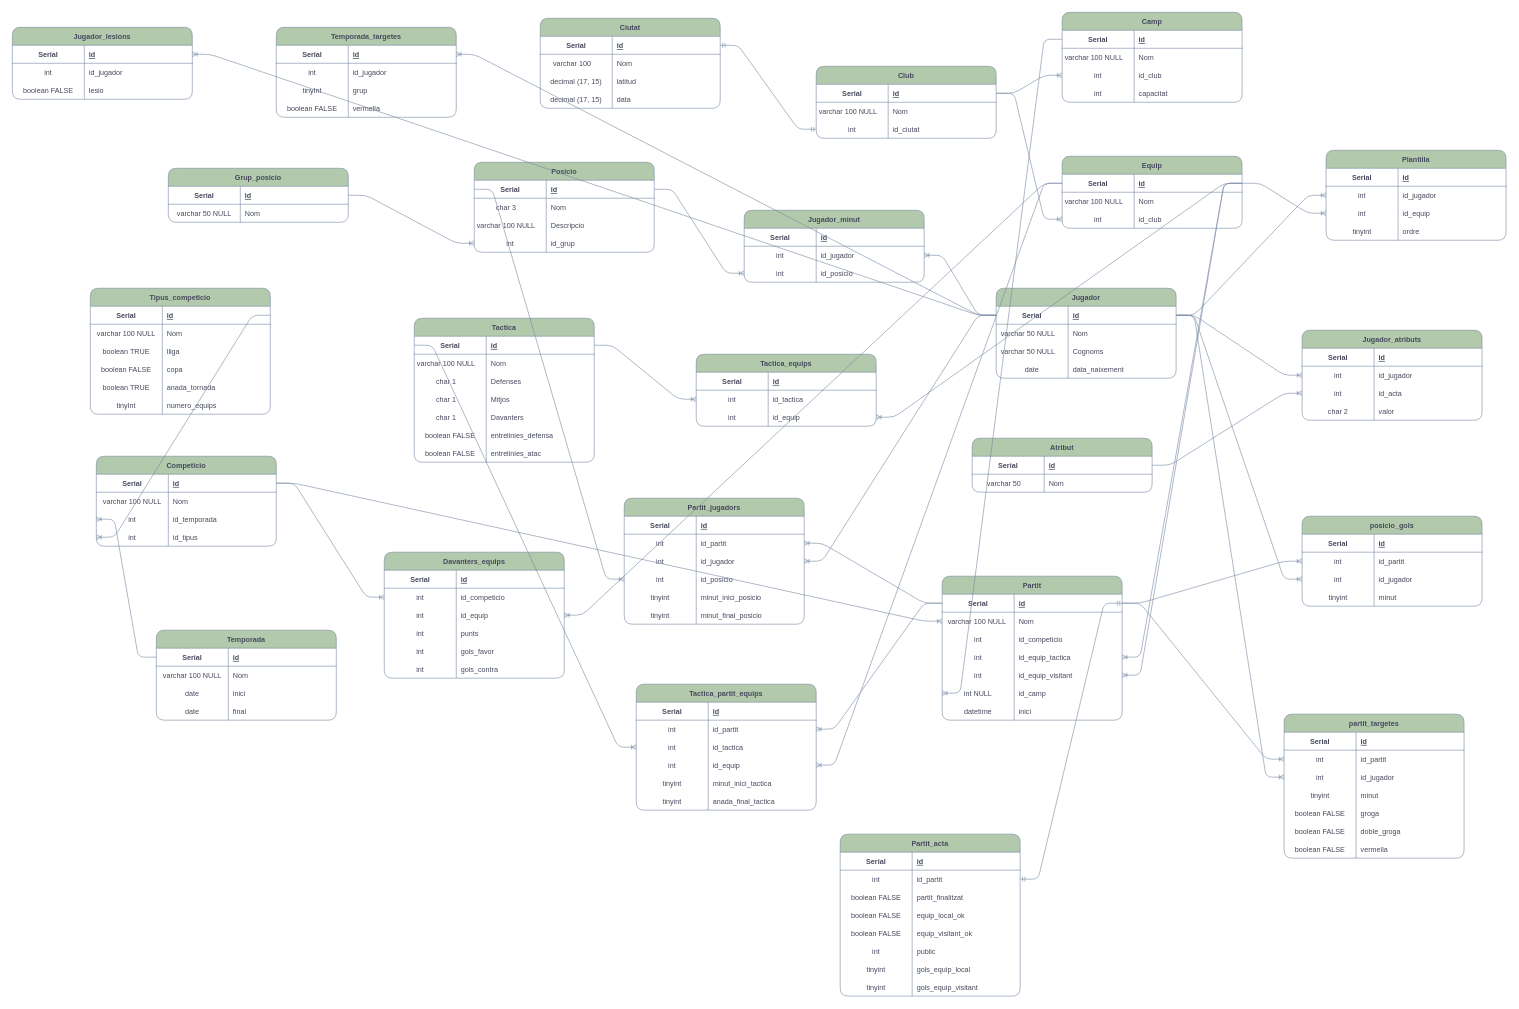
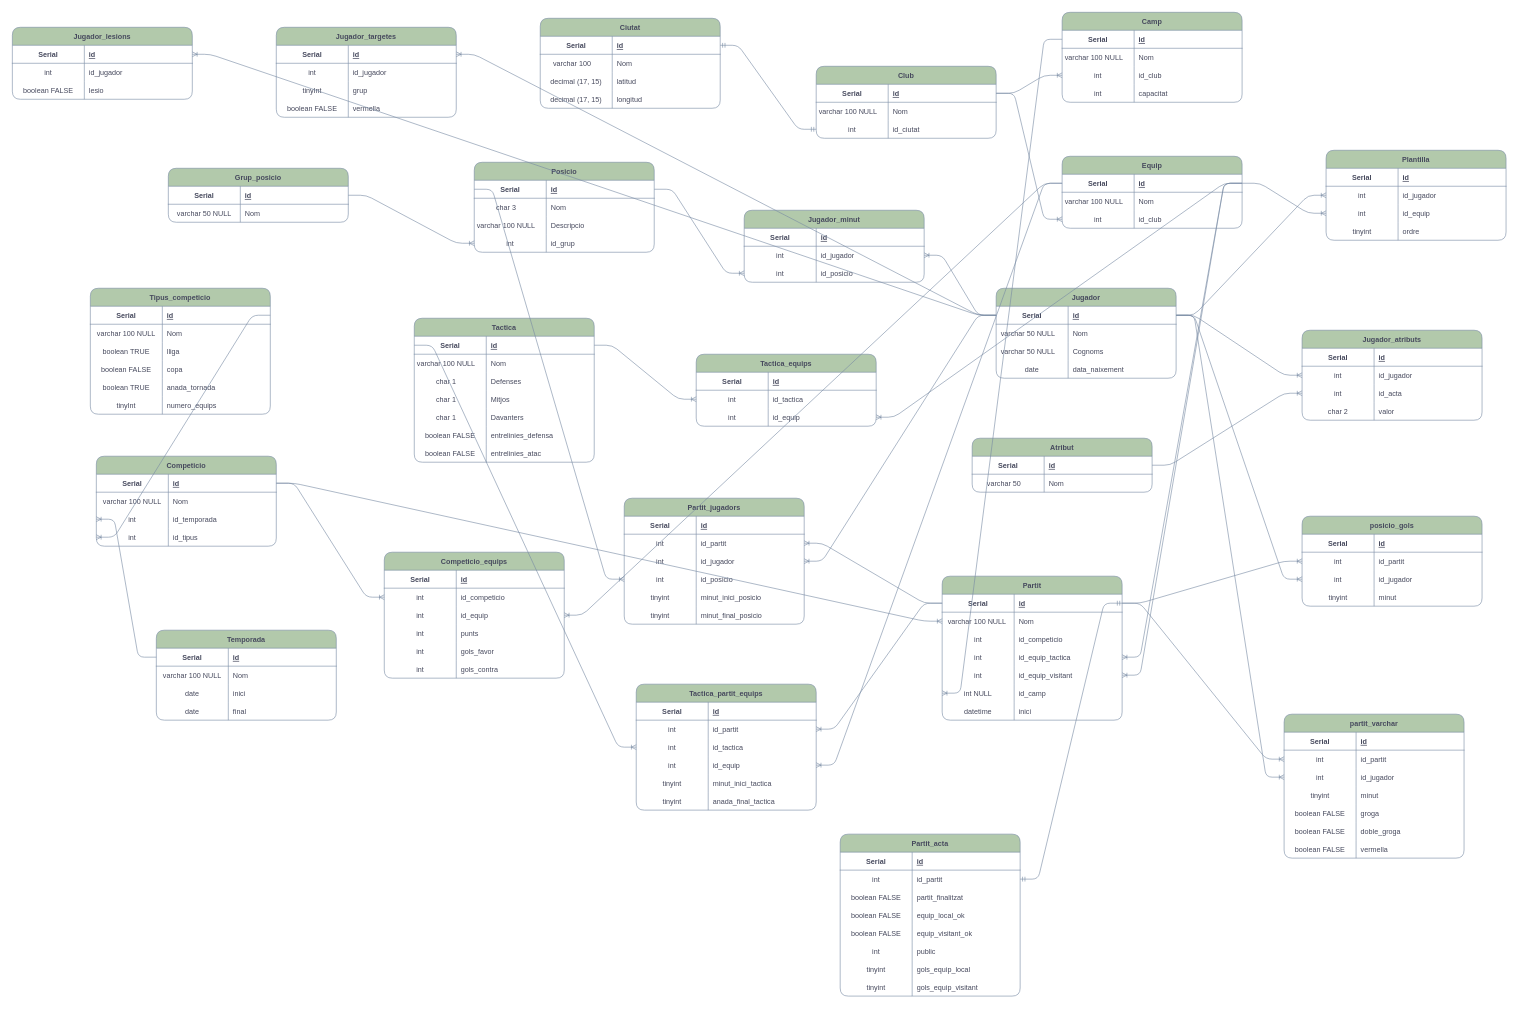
node "Temporada_targetes": label "Temporada_targetes" -> "Jugador_targetes"
node "data": label "data" -> "longitud"
node "Davanters_equips": label "Davanters_equips" -> "Competicio_equips"
node "partit_targetes": label "partit_targetes" -> "partit_varchar"
